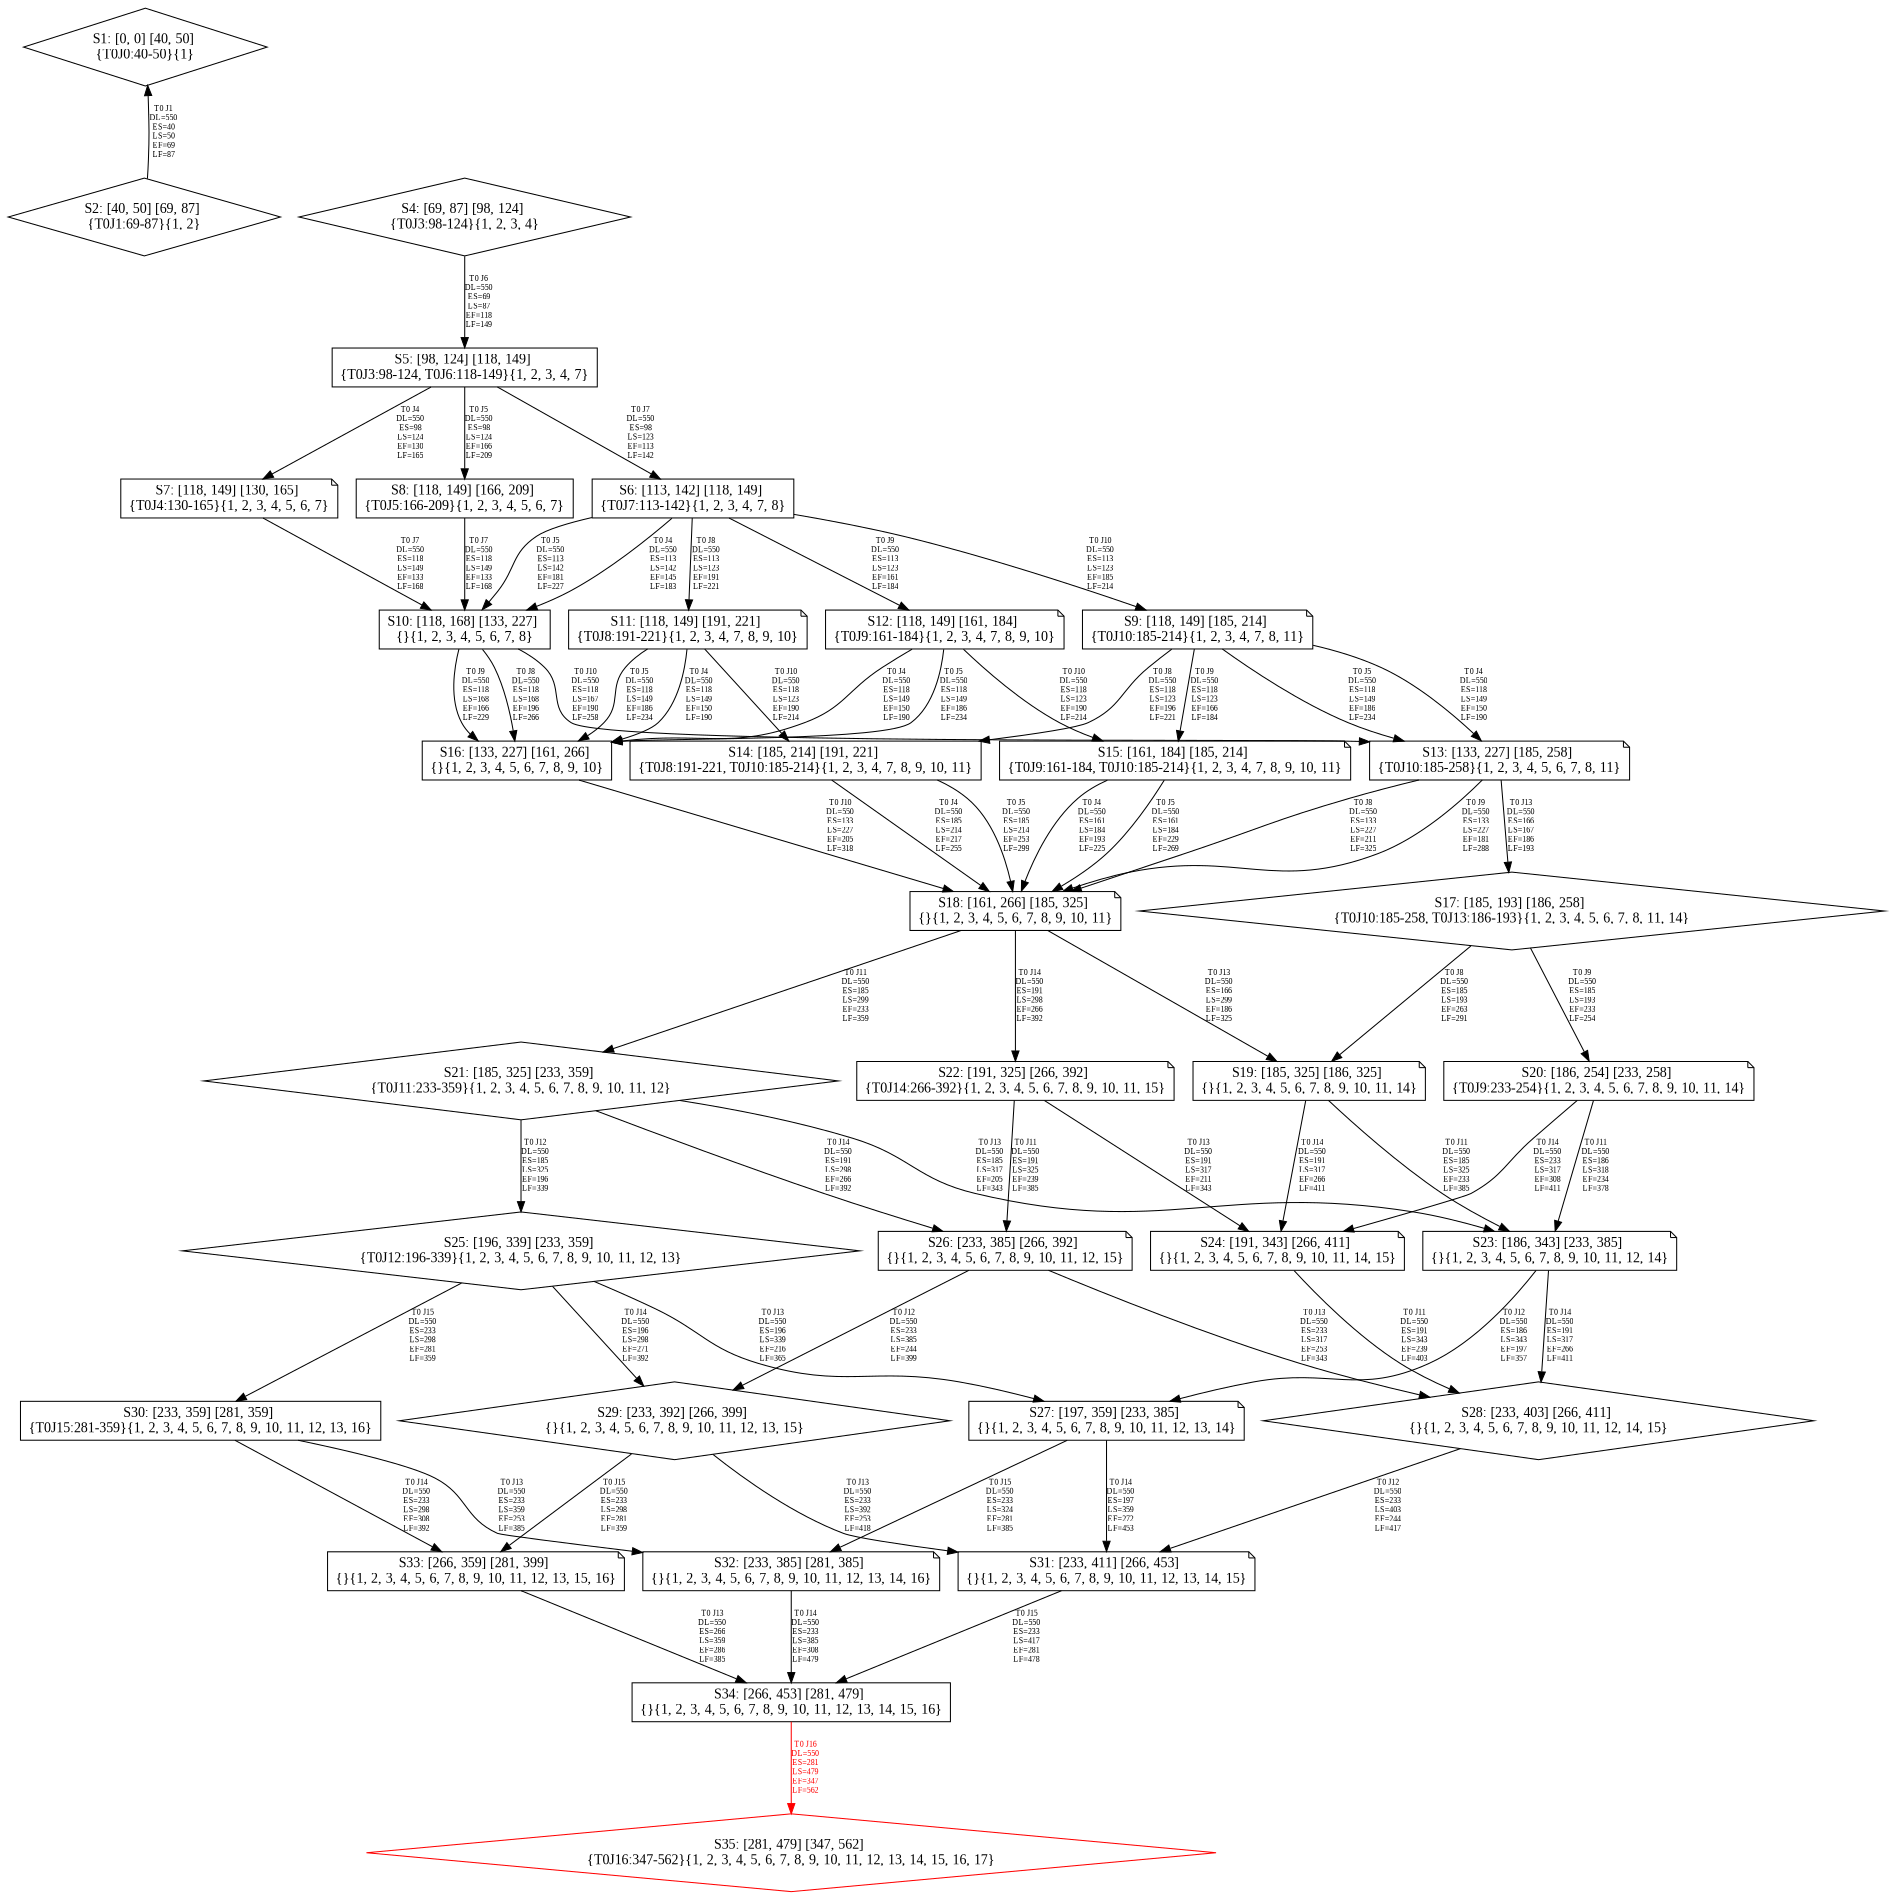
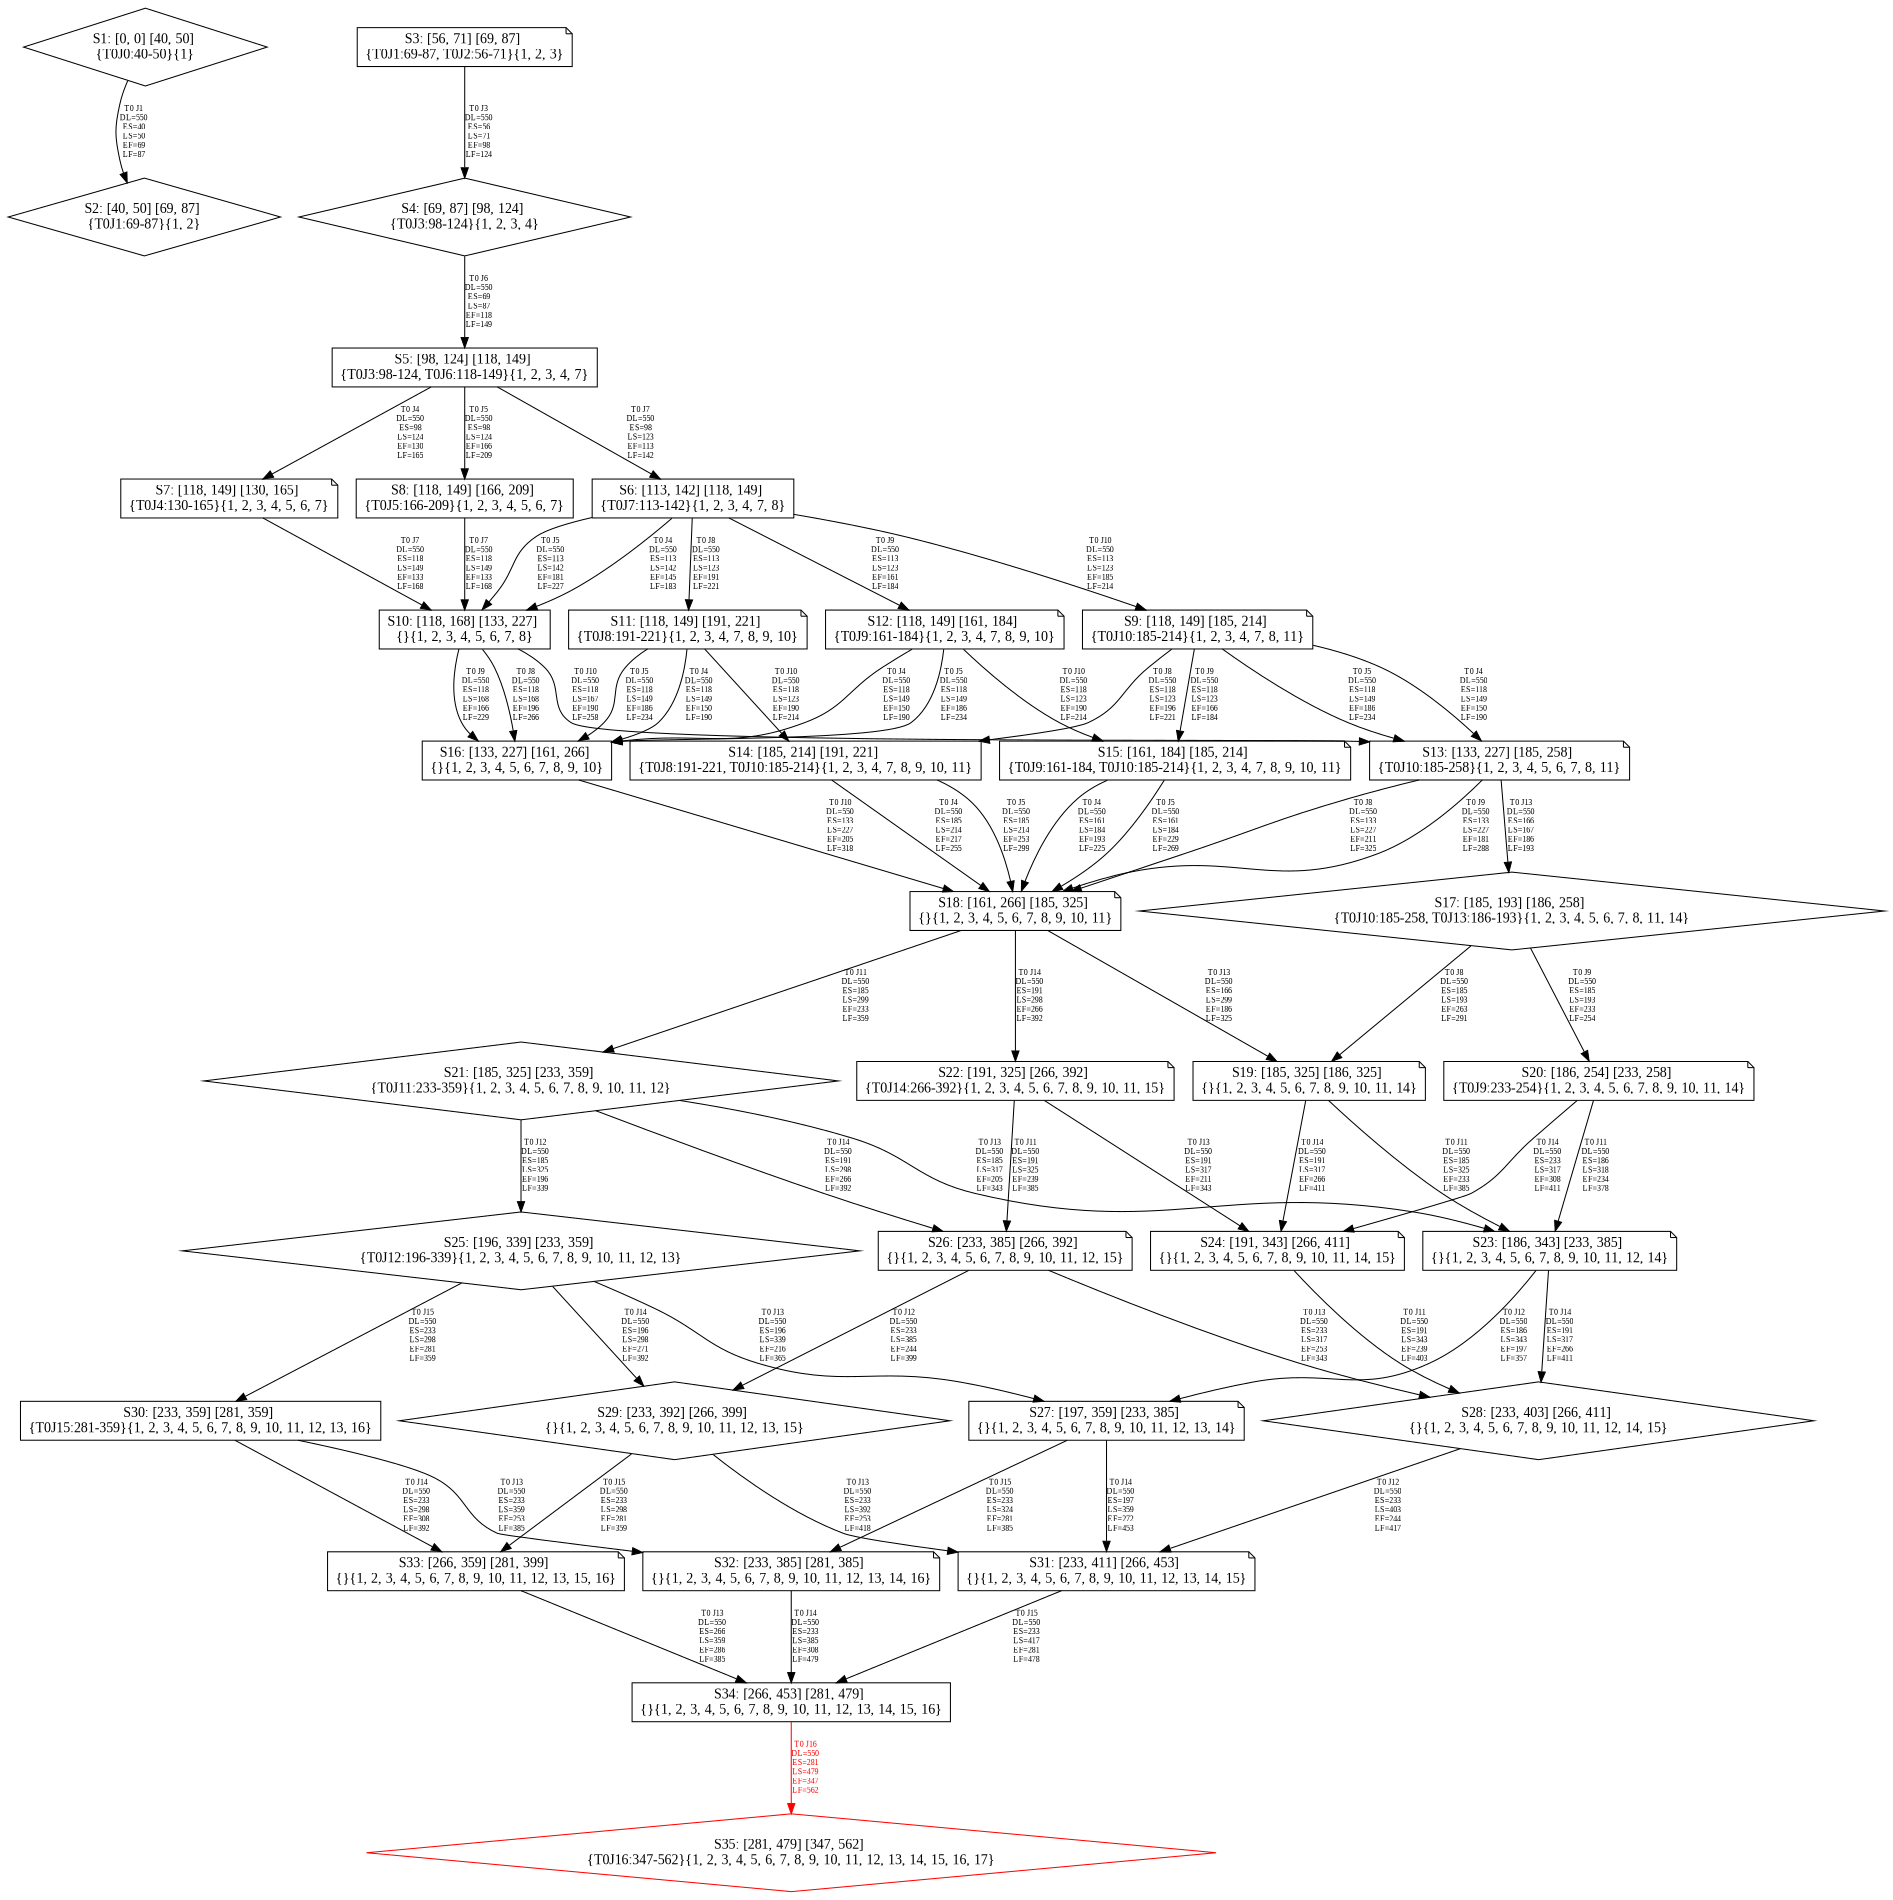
node "S3: [56, 71] [69, 87] {T0J1:69-87, T0J2:56-71}{1, 2, 3}": added
edge "S2: [40, 50] [69, 87] {T0J1:69-87}{1, 2}" -> "S1: [0, 0] [40, 50] {T0J0:40-50}{1}": reversed
